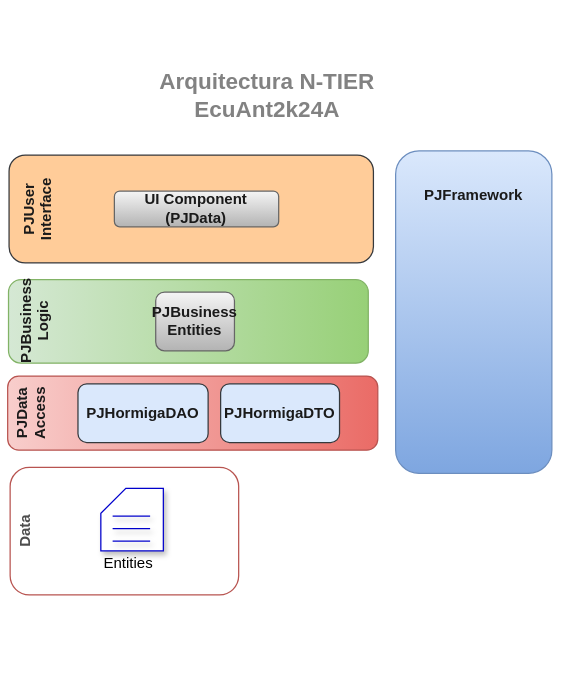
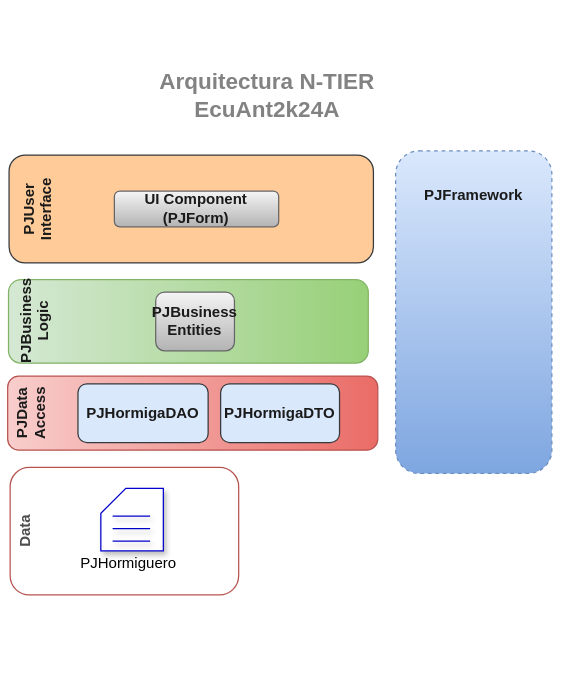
node "UI Component (PJData)": label "UI Component (PJData)" -> "UI Component (PJForm)"
node "PJFramework": style solid -> dashed
node "Entities": label "Entities" -> "PJHormiguero"
